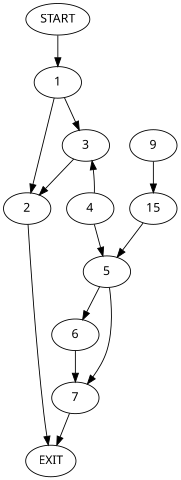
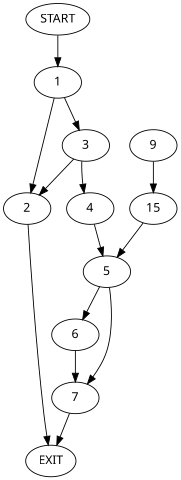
edge "4" -> "3": reversed
